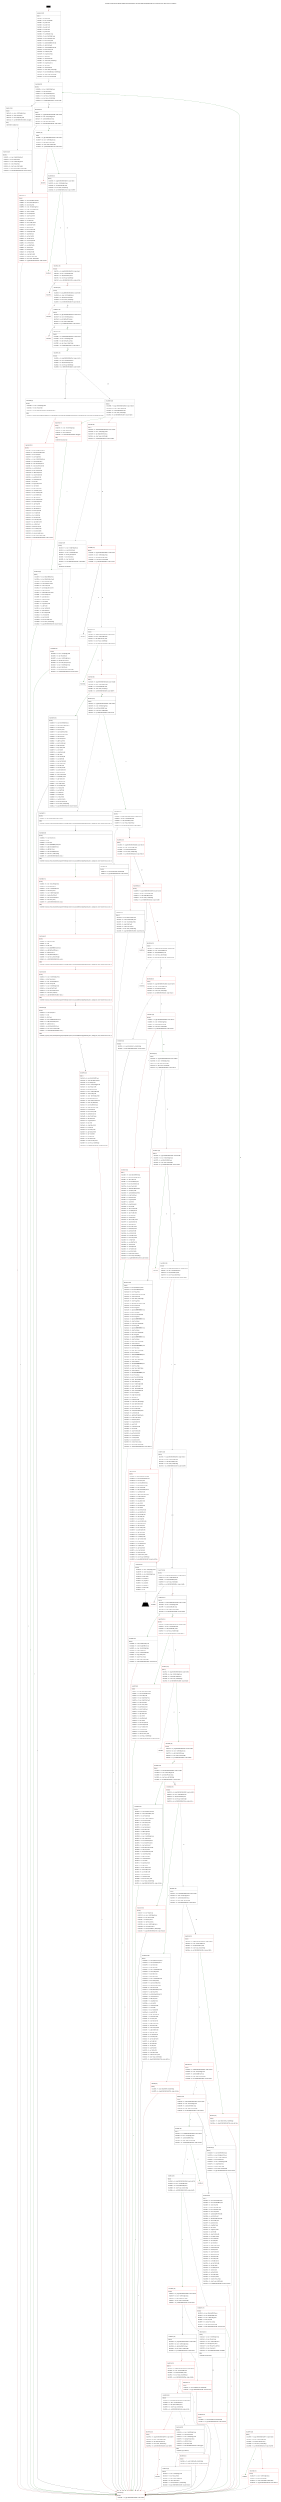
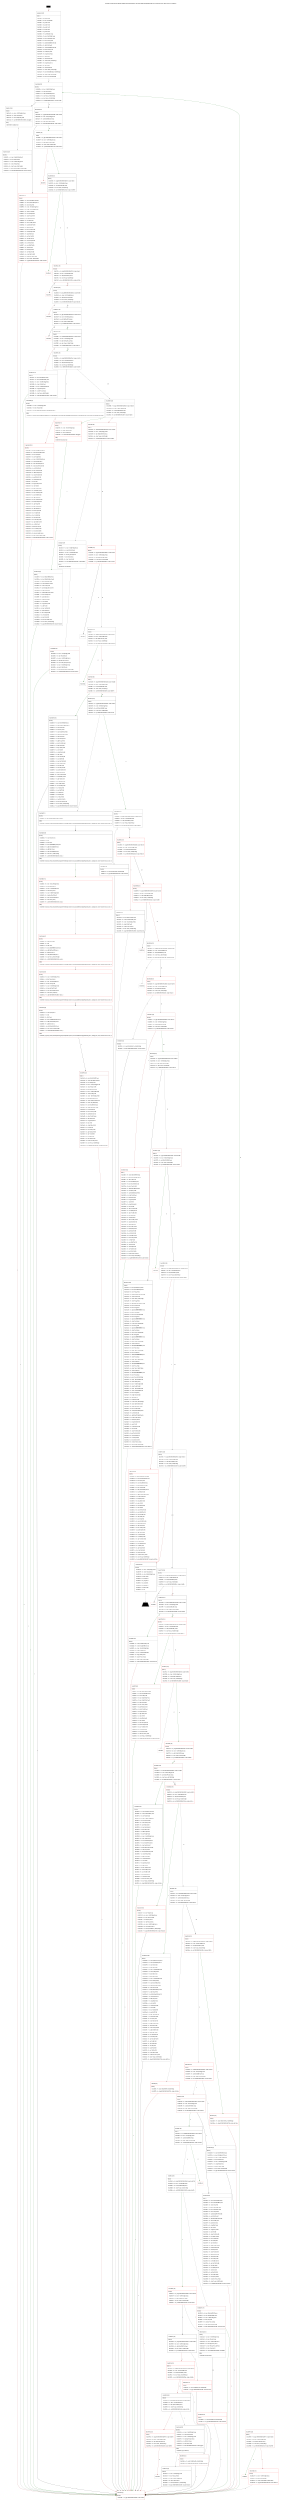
node "0x401cc2 [33]": added
